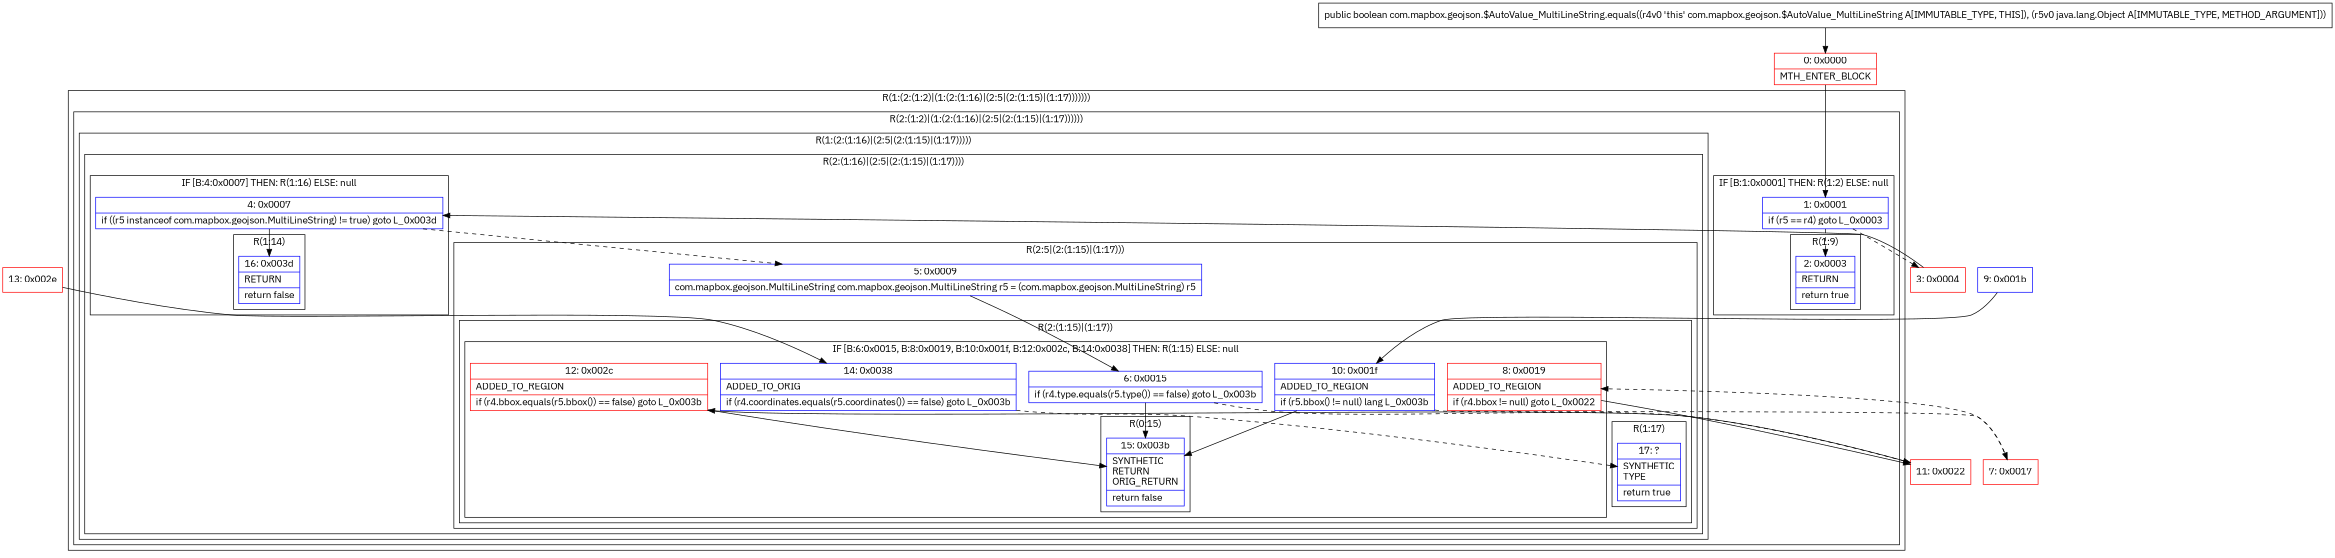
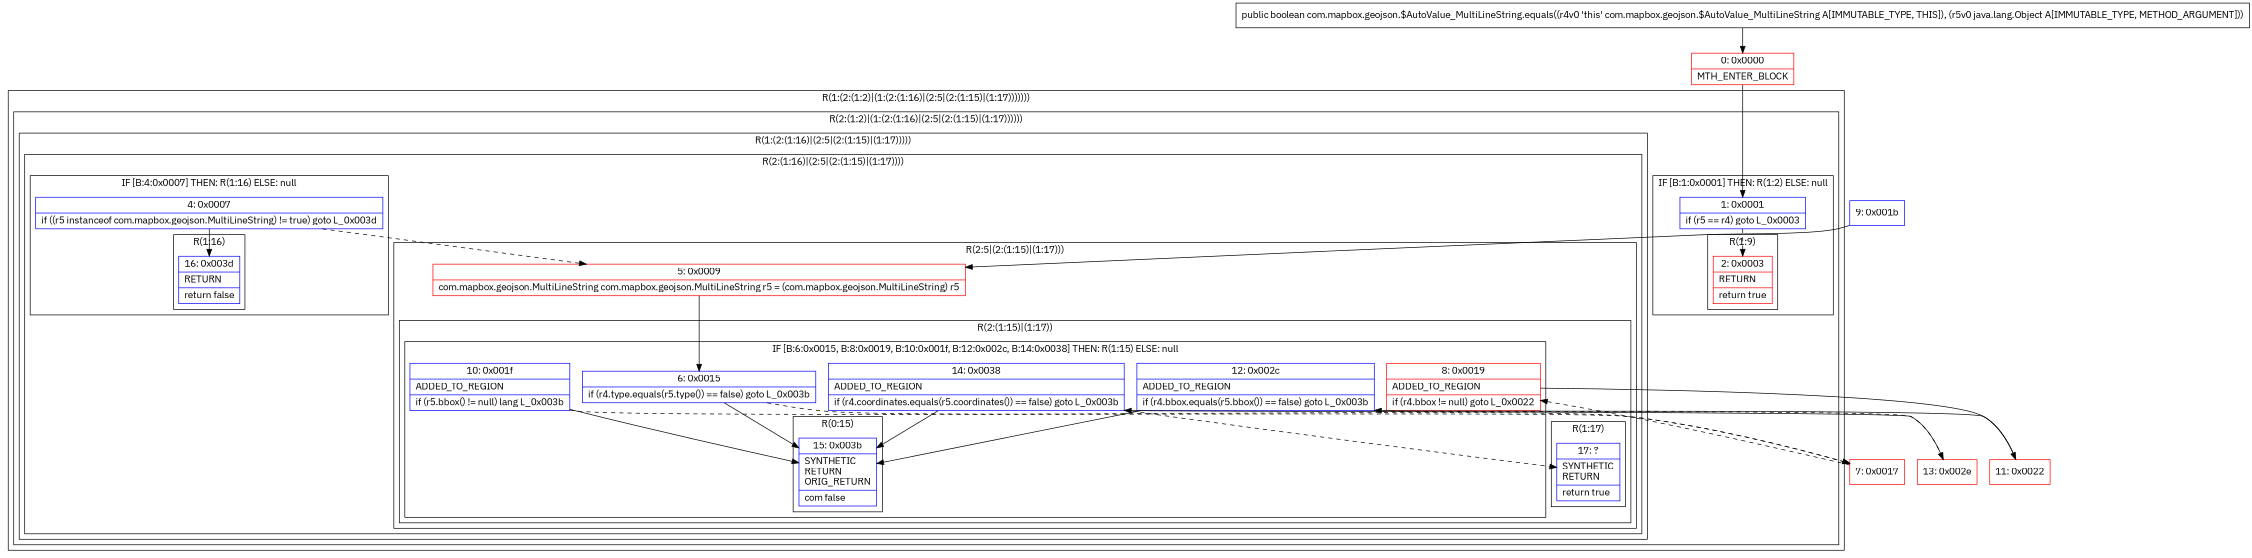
cluster "R(1:14)": label "R(1:14)" -> "R(1:16)"
node "5: 0x0009": color blue -> red
node "2: 0x0003": color blue -> red
node "3: 0x0004": removed
edge "9: 0x001b" -> "10: 0x001f": now "9: 0x001b" -> "5: 0x0009"
node "12: 0x002c": color red -> blue
node "14: 0x0038": text "ADDED_TO_ORIG" -> "ADDED_TO_REGION"
edge "6: 0x0015" -> "11: 0x0022": now "6: 0x0015" -> "7: 0x0017"
edge "12: 0x002c" -> "13: 0x002e": added
edge "14: 0x0038" -> "15: 0x003b": added
node "17: ?": text "TYPE" -> "RETURN"
node "15: 0x003b": text "return false" -> "com false"
